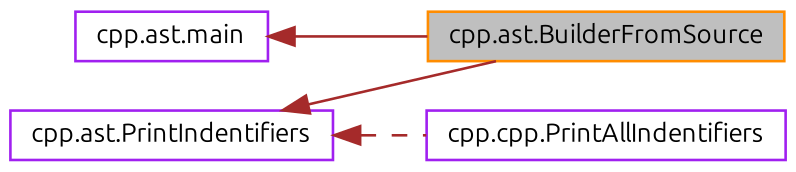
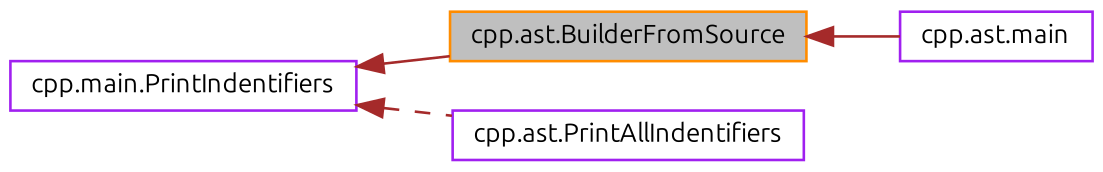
edge "cpp.ast.BuilderFromSource" -> "cpp.ast.main": reversed
node "cpp.ast.PrintIndentifiers": label "cpp.ast.PrintIndentifiers" -> "cpp.main.PrintIndentifiers"
node "cpp.cpp.PrintAllIndentifiers": label "cpp.cpp.PrintAllIndentifiers" -> "cpp.ast.PrintAllIndentifiers"
